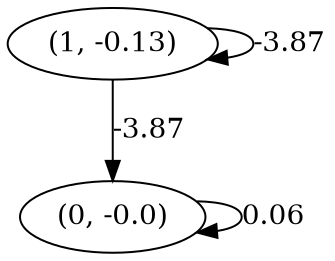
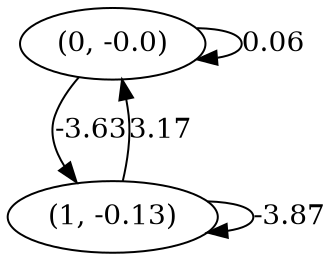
edge "(0, -0.0)" -> "(1, -0.13)": added, label "-3.63"
edge "(1, -0.13)" -> "(0, -0.0)": label "-3.87" -> "3.17"
